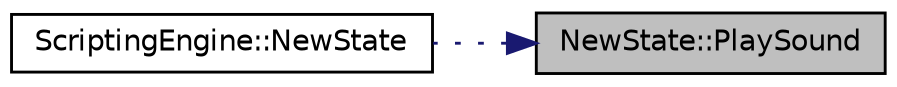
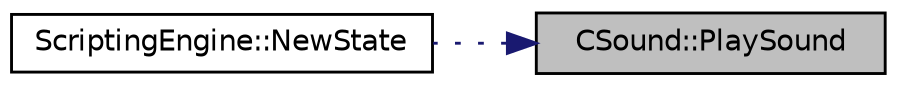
node "NewState::PlaySound": label "NewState::PlaySound" -> "CSound::PlaySound"
